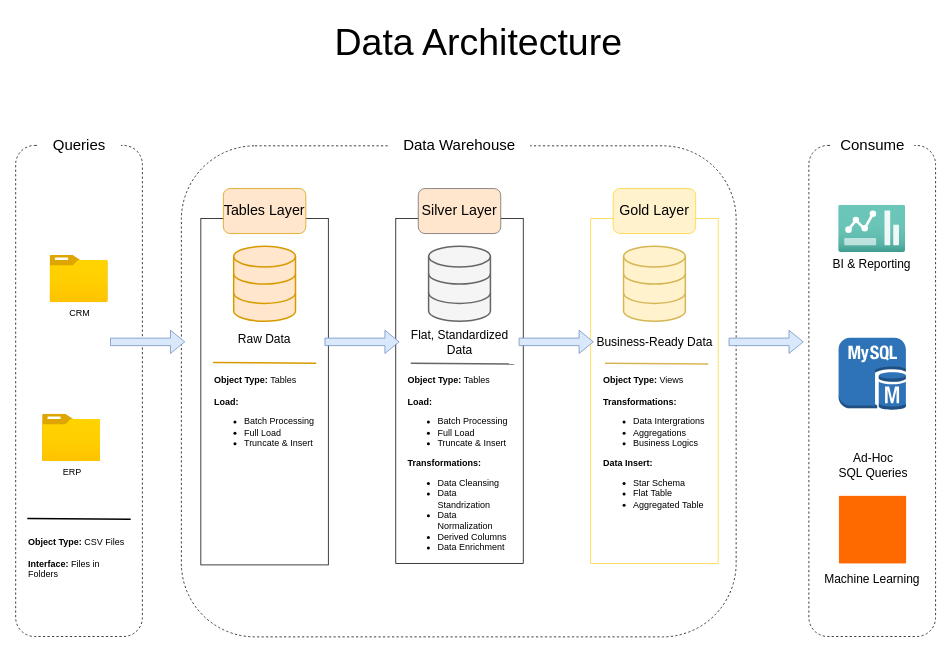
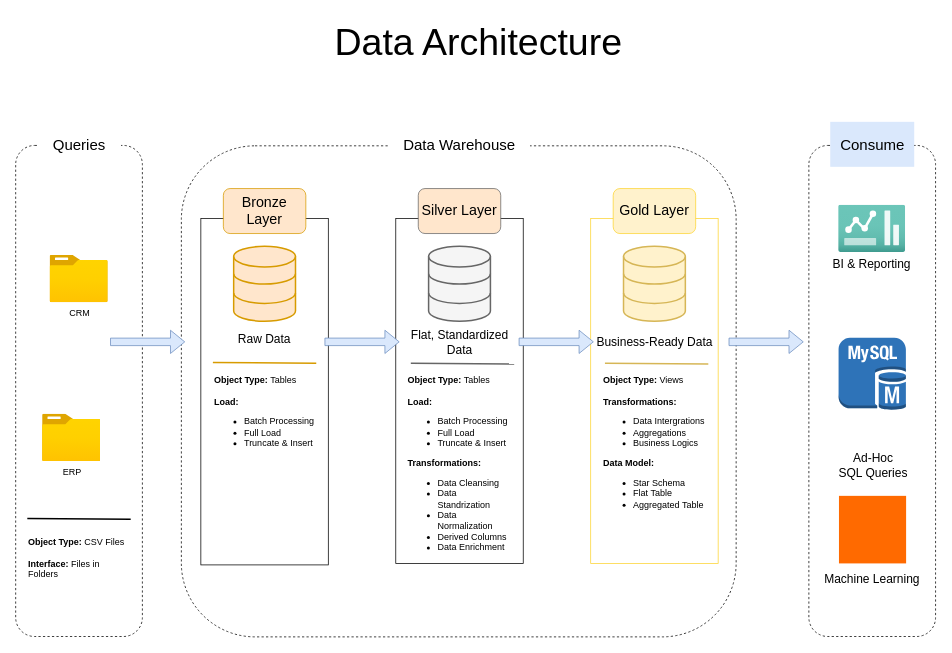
node "Consume": fillcolor #ffffff -> #dae8fc
node "Tables Layer": label "Tables Layer" -> "Bronze Layer"
node "Object Type: Views Transformations: Data Intergrations Aggregations Business Logics Data Insert: Star Schema Flat Table Aggregated Table": label "Object Type: Views Transformations: Data Intergrations Aggregations Business Logics Data Insert: Star Schema Flat Table Aggregated Table" -> "Object Type: Views Transformations: Data Intergrations Aggregations Business Logics Data Model: Star Schema Flat Table Aggregated Table"
